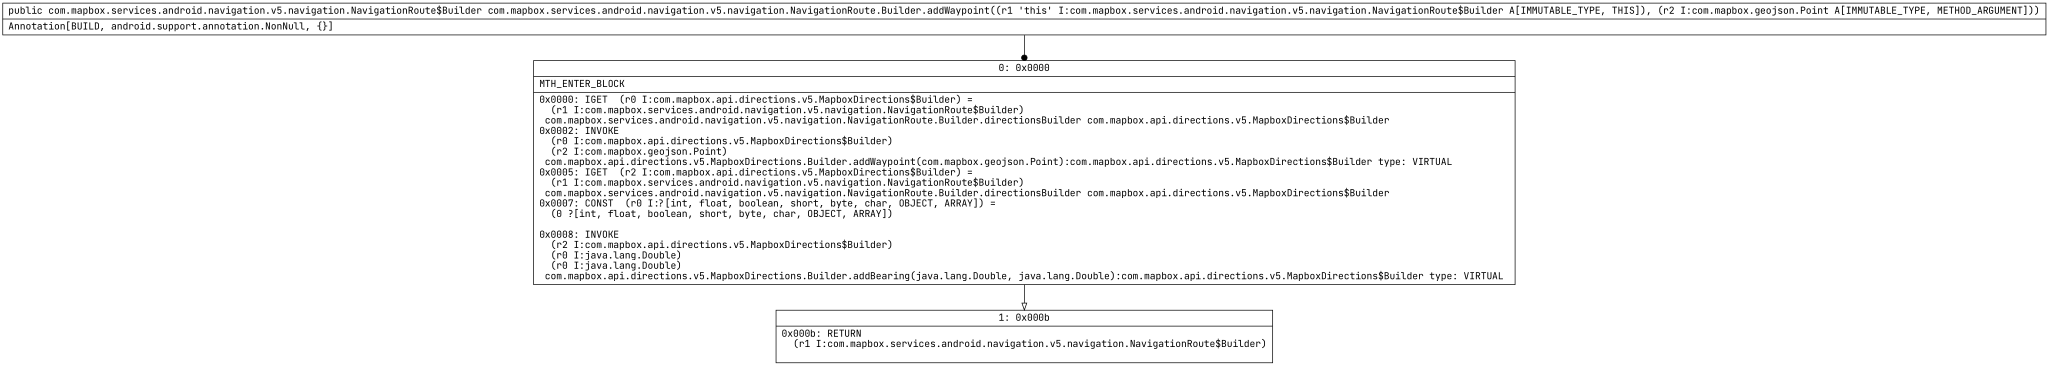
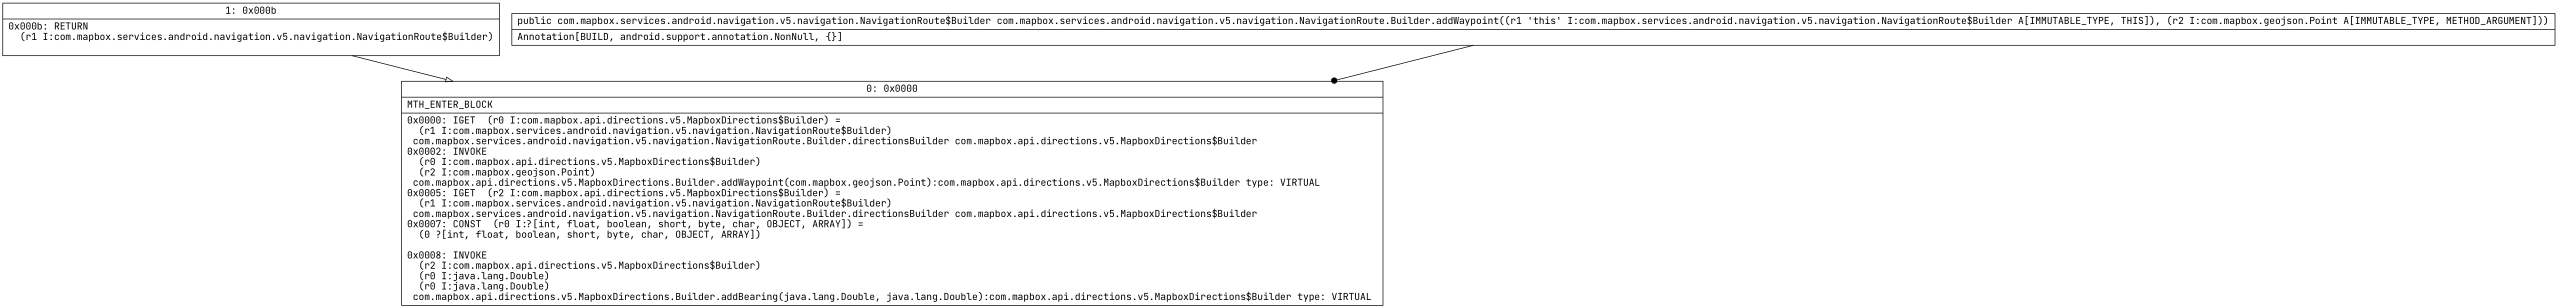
edge "0: 0x0000" -> "1: 0x000b": reversed
